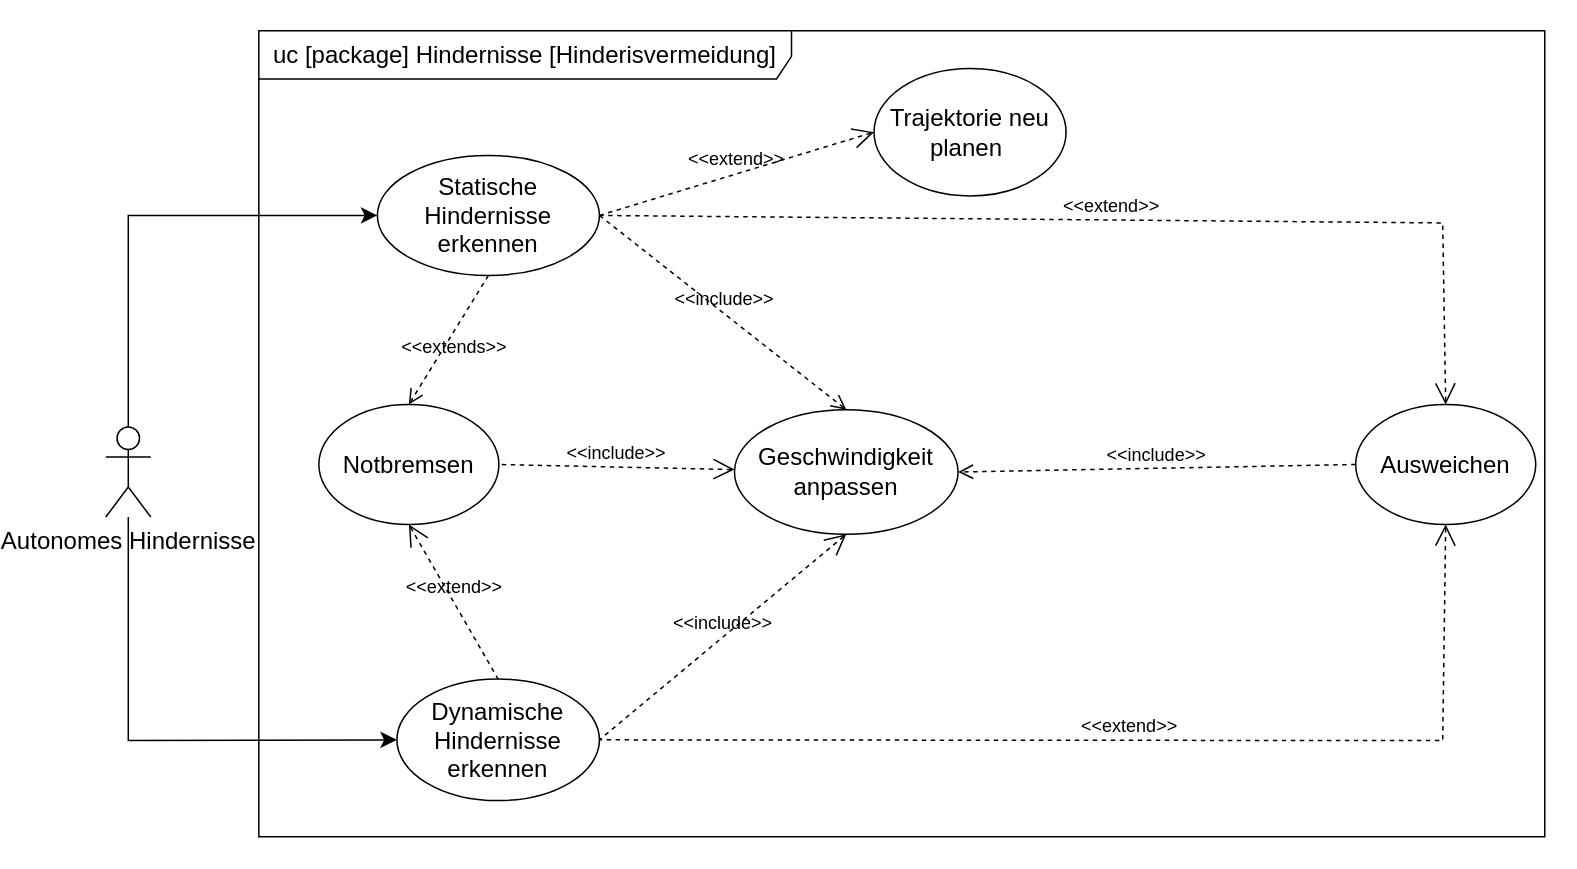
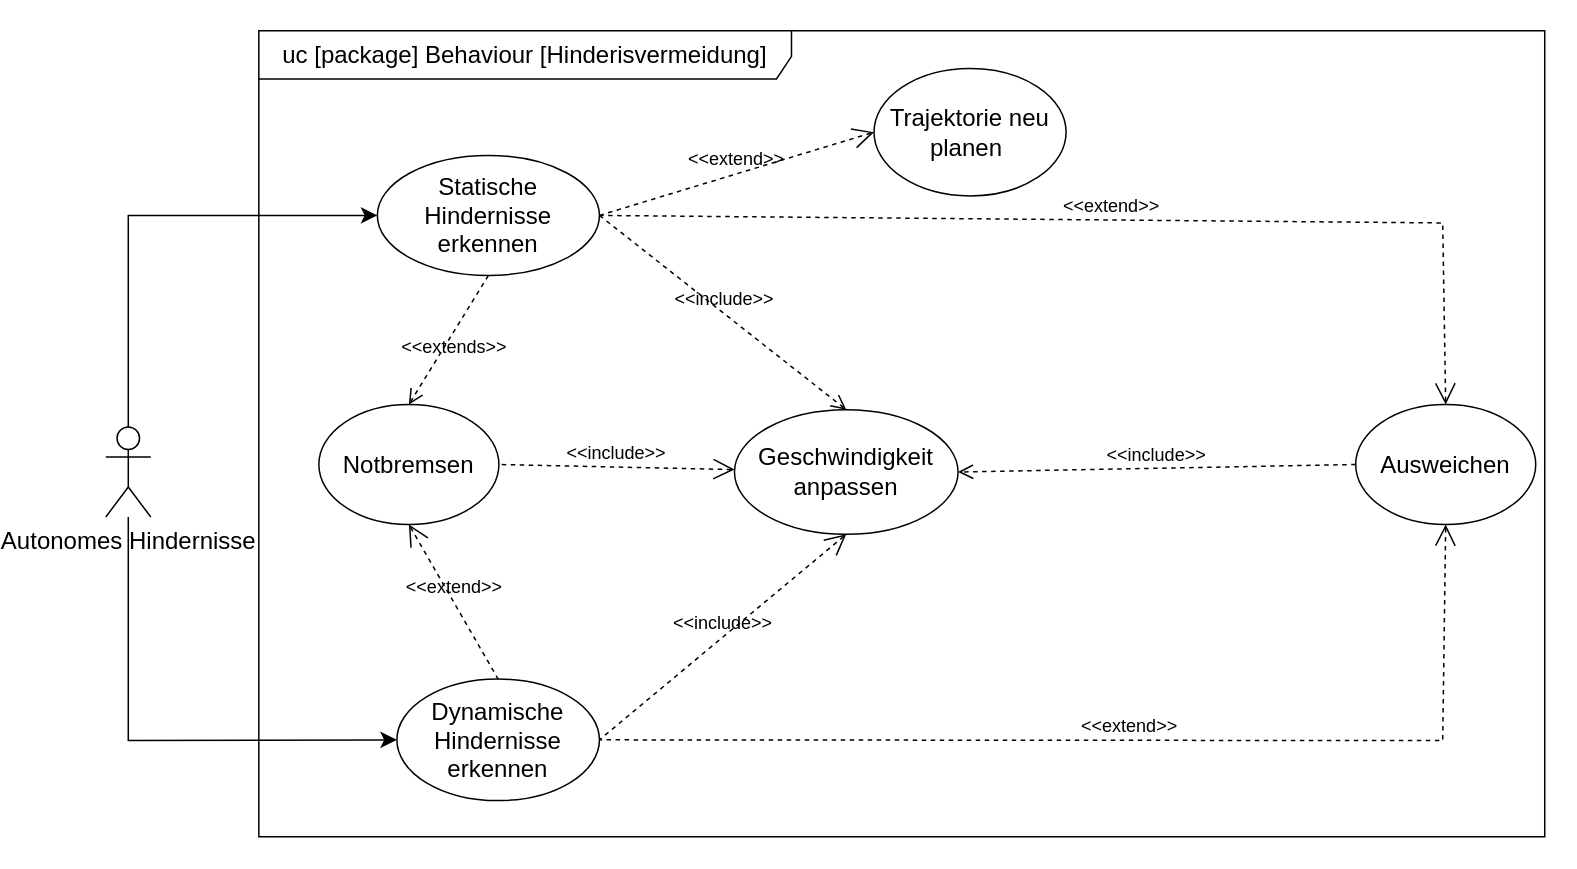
node "uc [package] Hindernisse [Hinderisvermeidung]": label "uc [package] Hindernisse [Hinderisvermeidung]" -> "uc [package] Behaviour [Hinderisvermeidung]"
